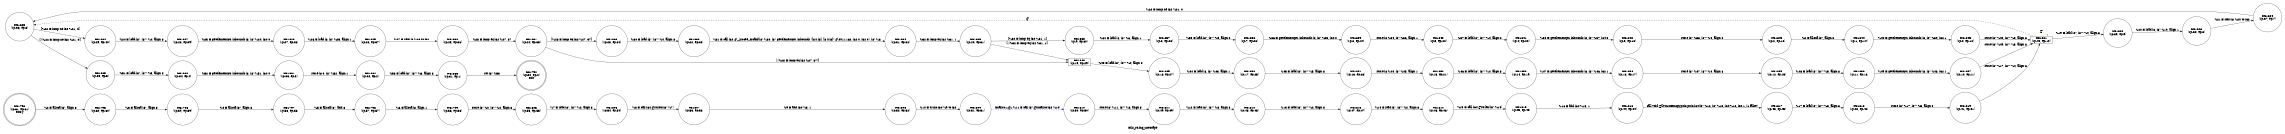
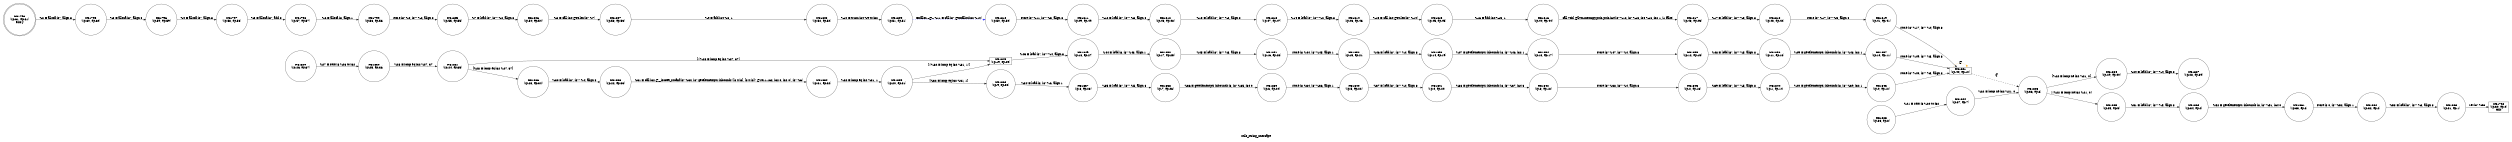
node "N81822 (rp:39, ep:9)": removed
edge "N81843 (rp:2, ep:16)" -> "N81844 (rp:1, ep:14)": label "%2 = alloca i8*, align 8" -> "%39 = load i8*, i8** %5, align 8"
node "N81828 (rp:27, ep:38)": removed
node "N81792 (rp:30, ep:0) exit": shape doublecircle -> box
